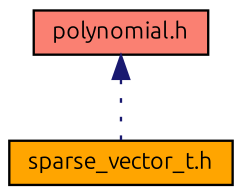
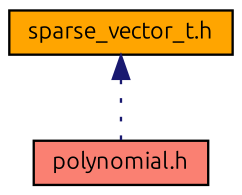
edge "sparse_vector_t.h" -> "polynomial.h": reversed
